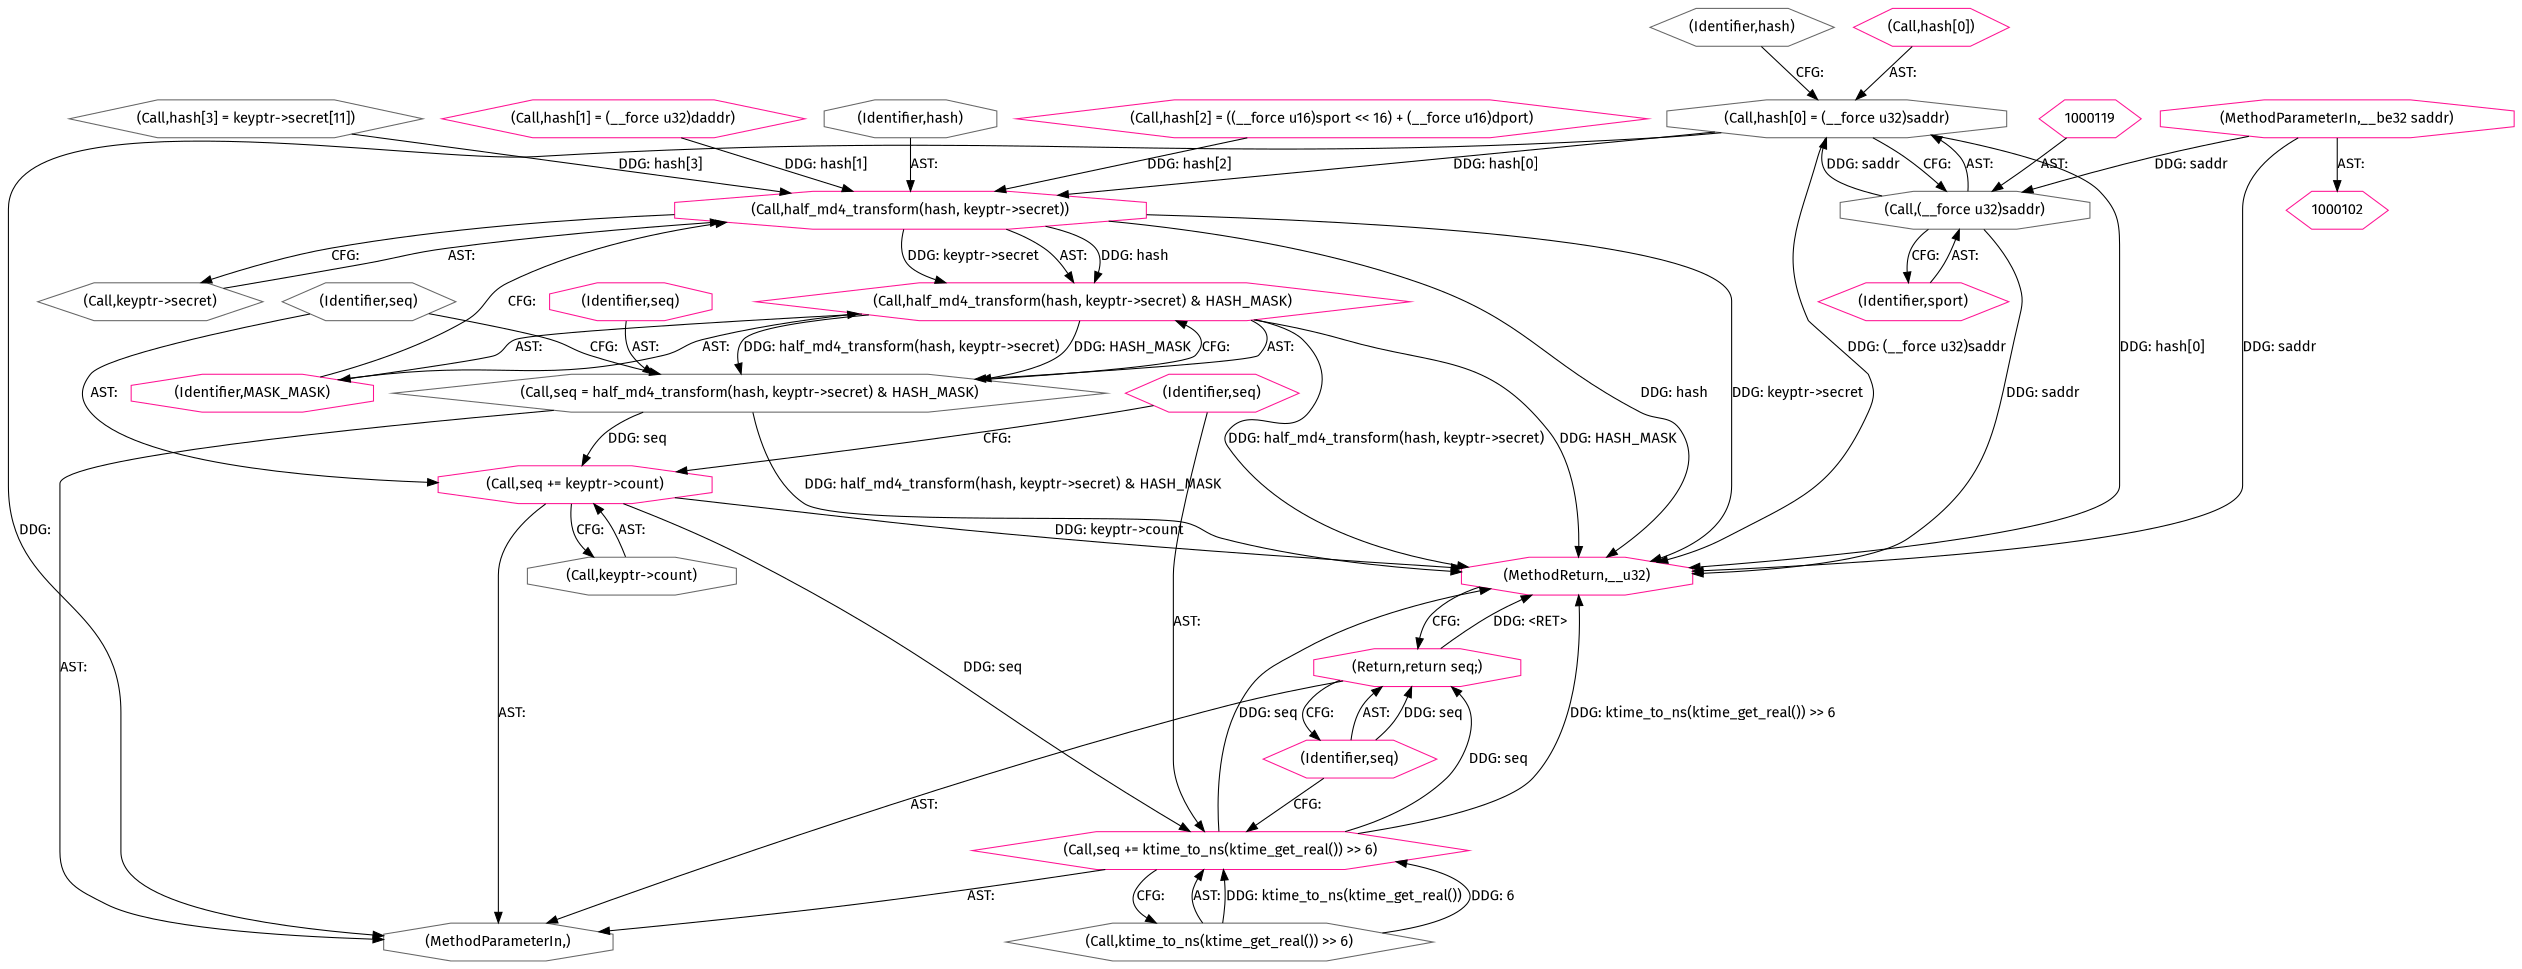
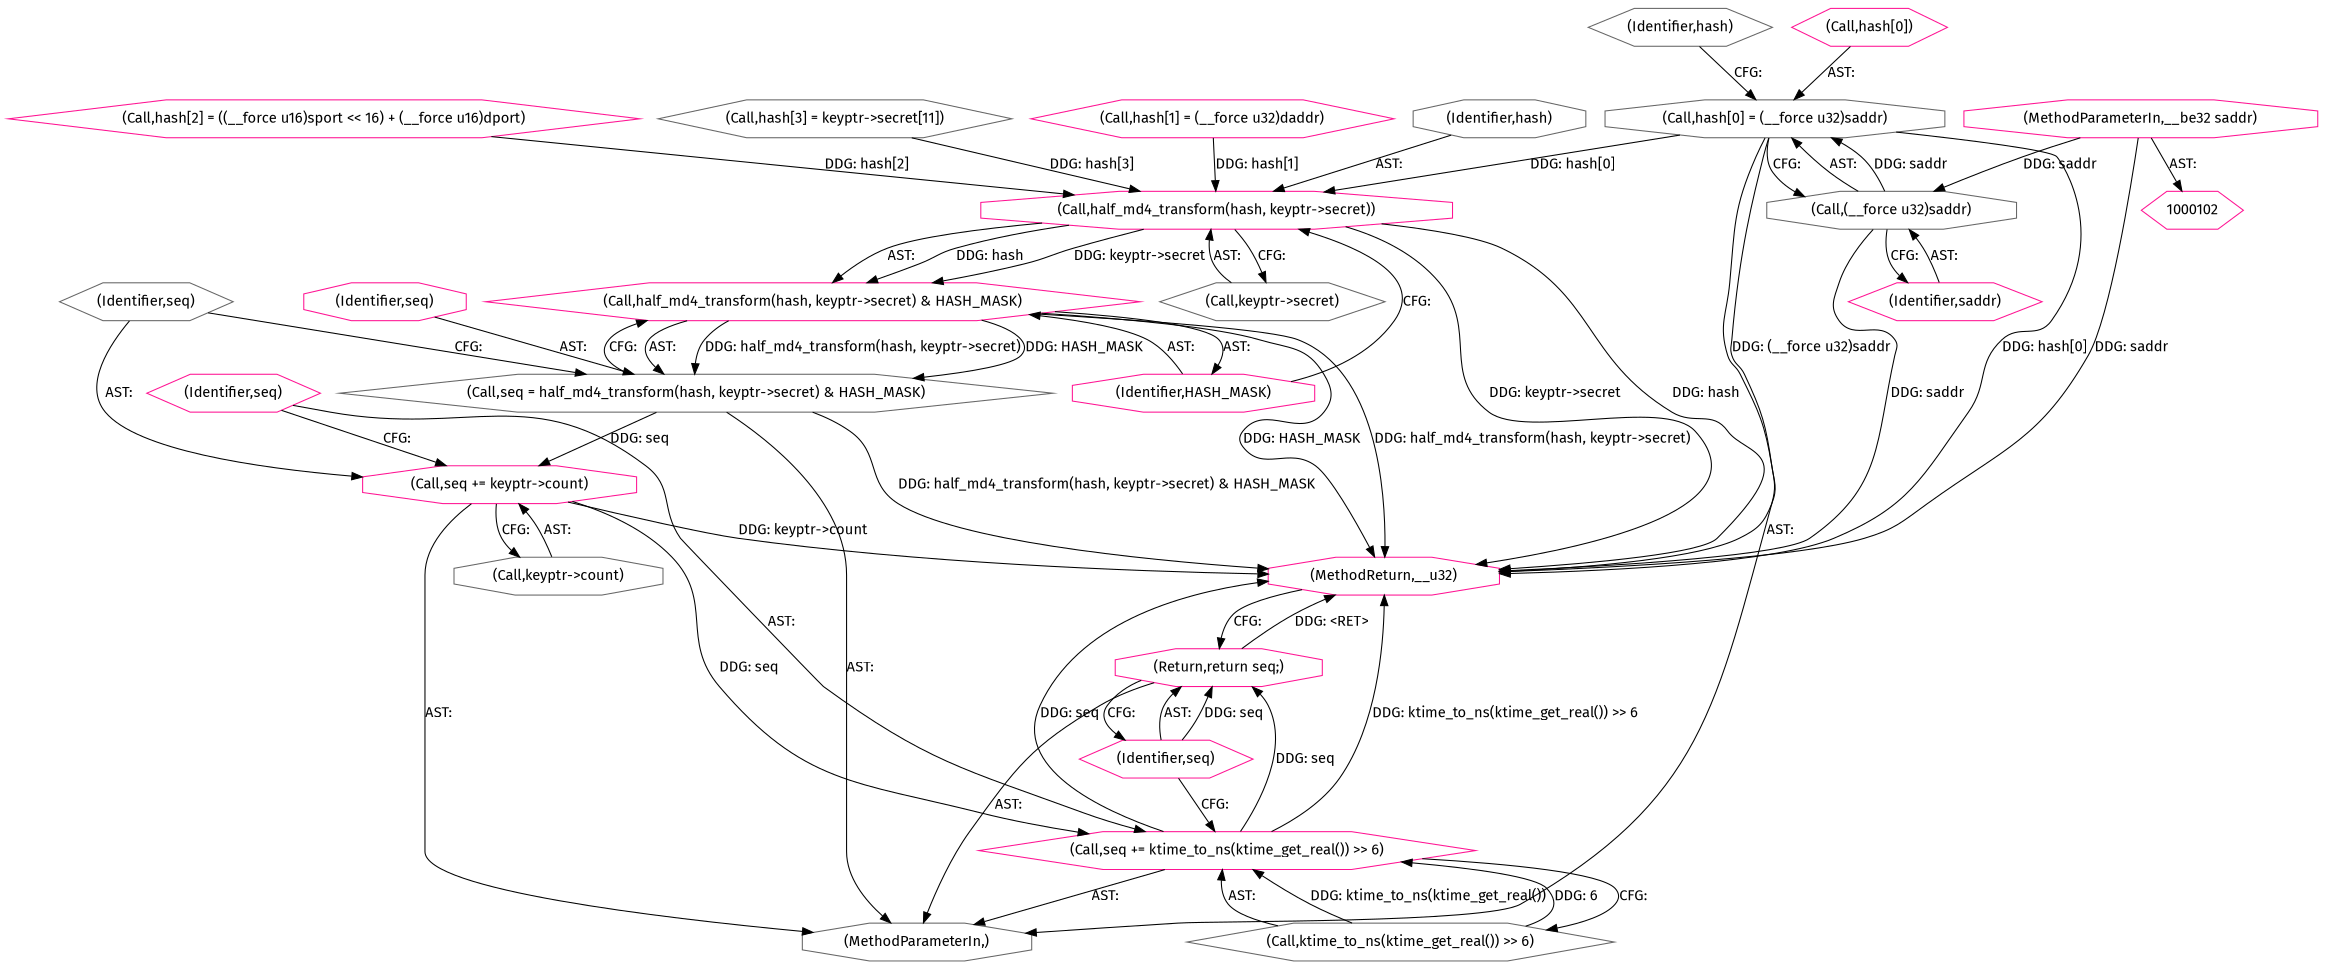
node "1000119": removed
node "(Identifier,sport)": label "(Identifier,sport)" -> "(Identifier,saddr)"
node "(Identifier,MASK_MASK)": label "(Identifier,MASK_MASK)" -> "(Identifier,HASH_MASK)"
edge "(Call,hash[0] = (__force u32)saddr)" -> "(MethodParameterIn,)": label "DDG: " -> "AST: "
